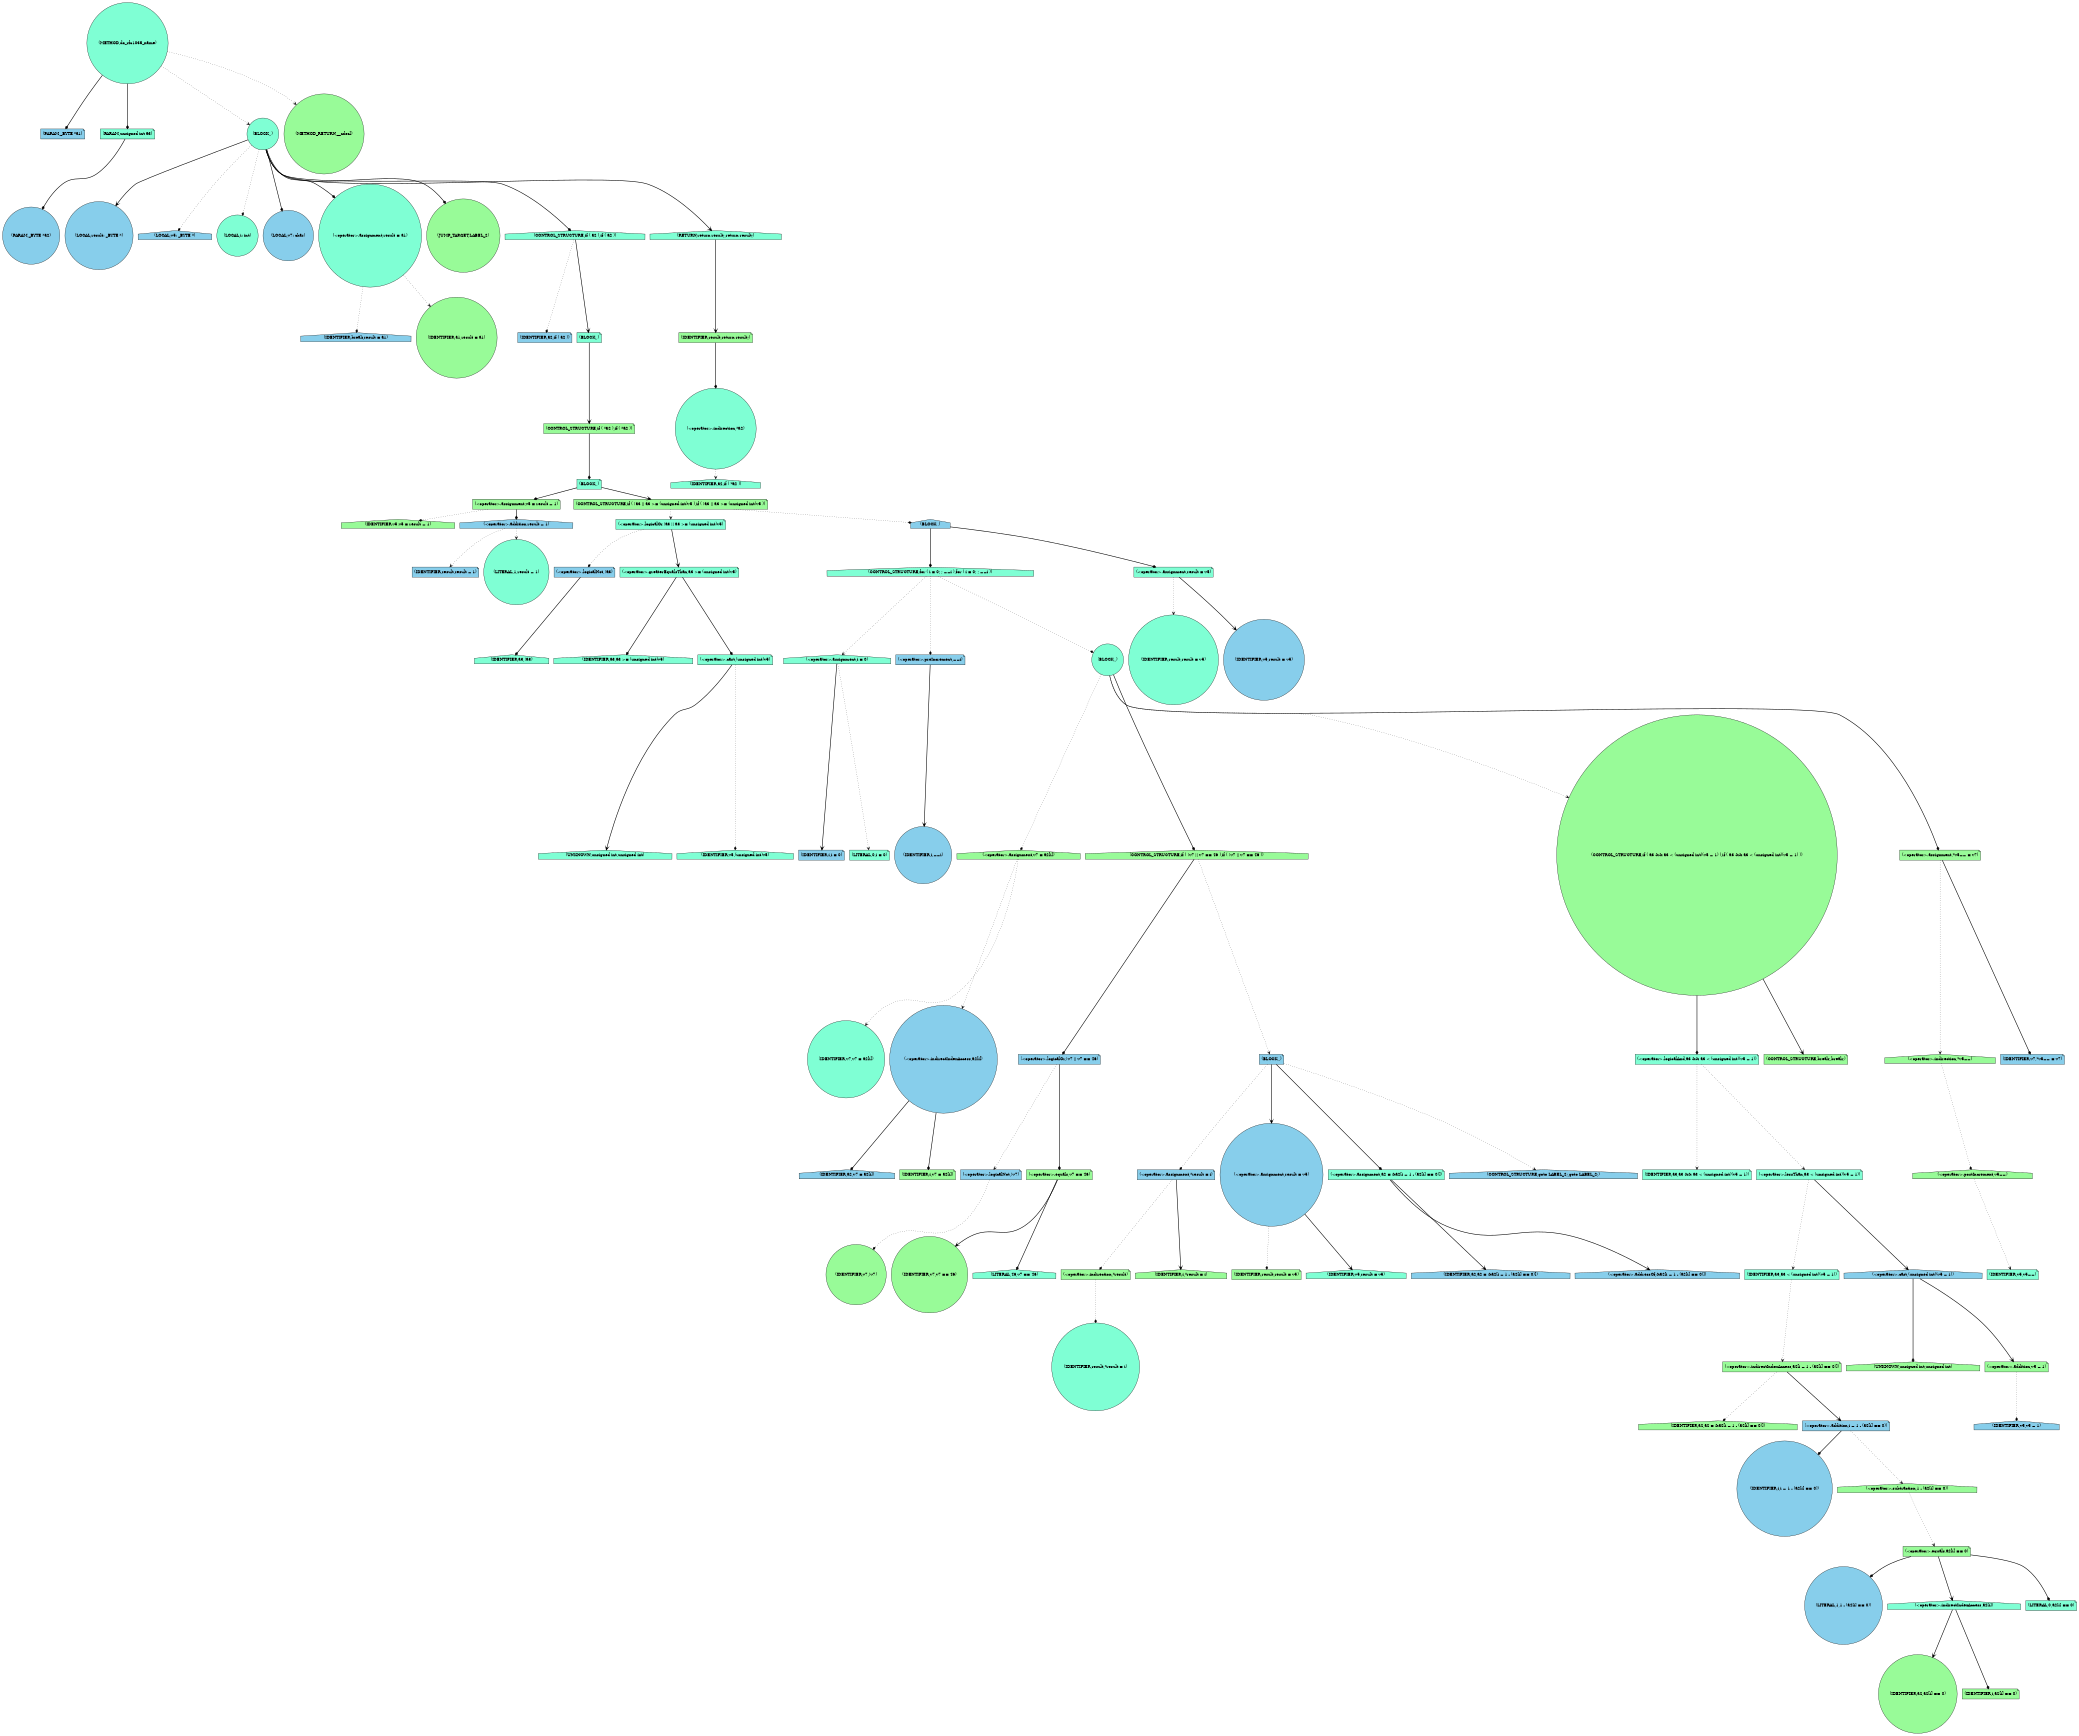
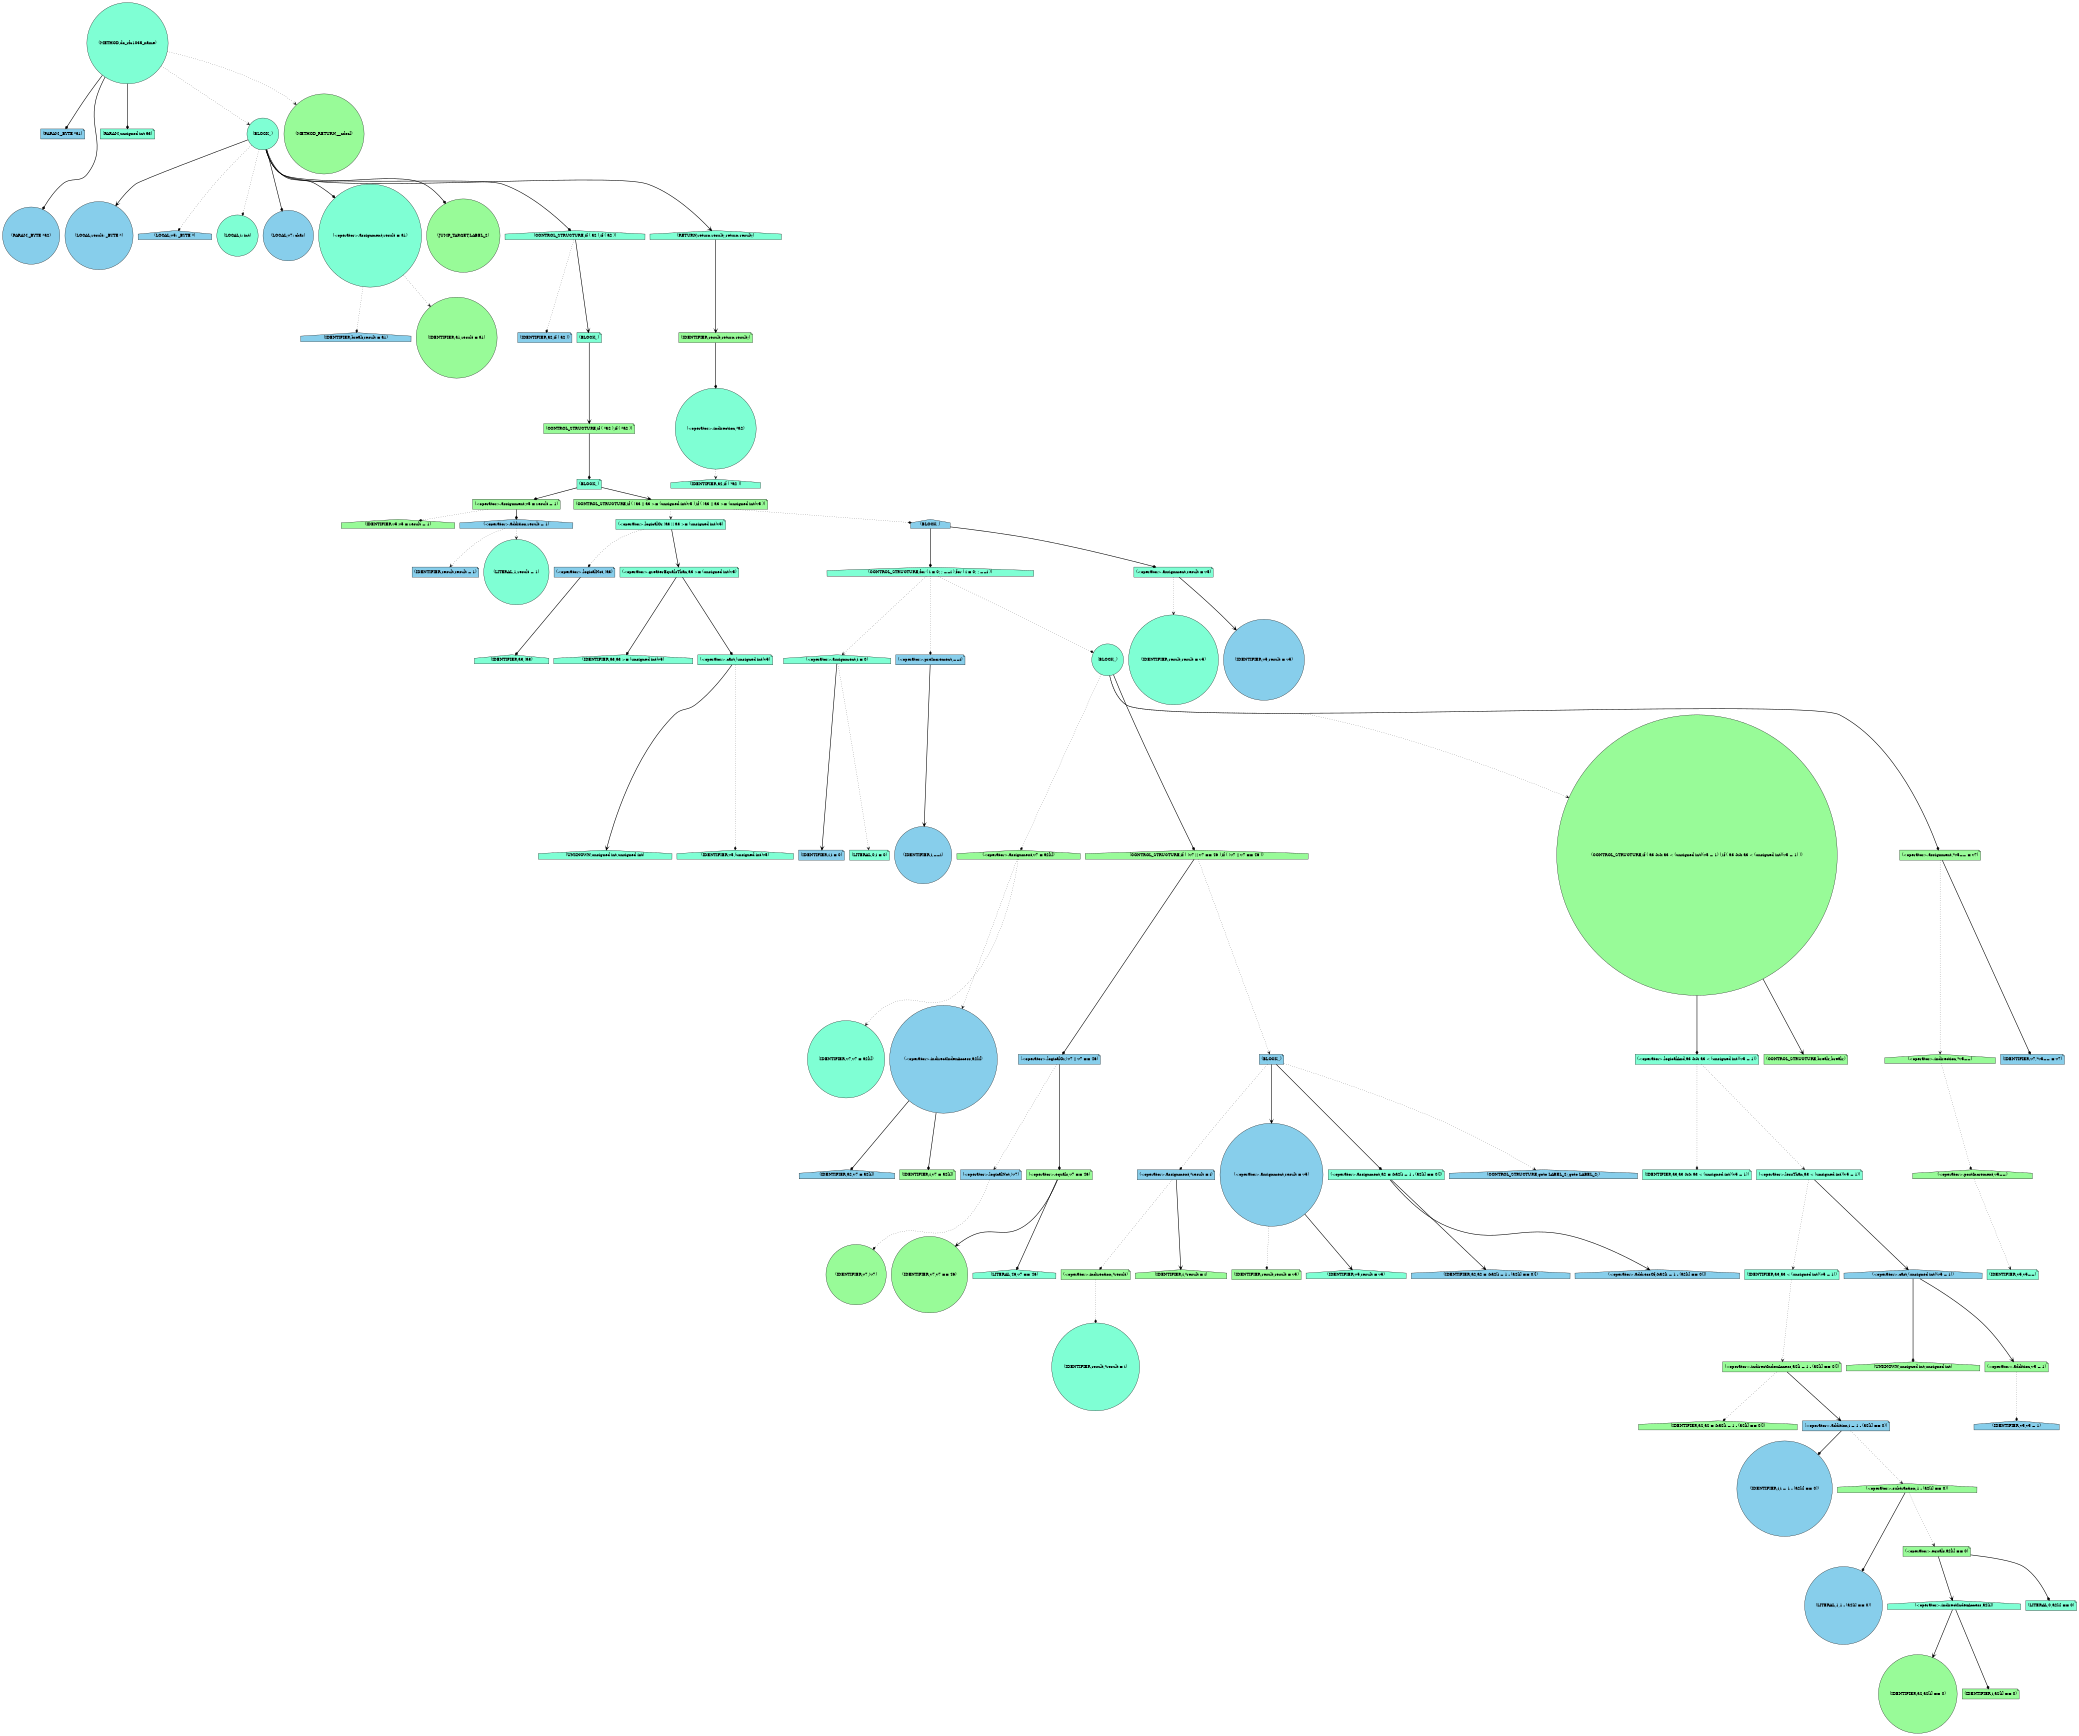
edge "(PARAM,unsigned int a3)" -> "(PARAM,_BYTE *a2)": now "(METHOD,do_rfc1035_name)" -> "(PARAM,_BYTE *a2)"
edge "(<operator>.logicalAnd,a3 && a3 < (unsigned int)(v5 + 1))" -> "(IDENTIFIER,a3,a3 && a3 < (unsigned int)(v5 + 1))": arrowhead vee -> diamond
edge "(<operator>.equals,a2[i] == 0)" -> "(LITERAL,1,1 - (a2[i] == 0))": now "(<operator>.subtraction,1 - (a2[i] == 0))" -> "(LITERAL,1,1 - (a2[i] == 0))"
